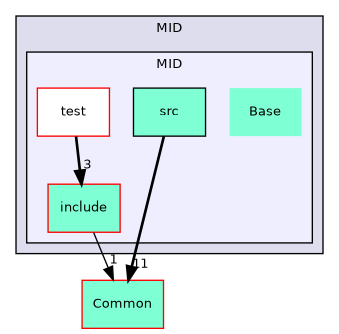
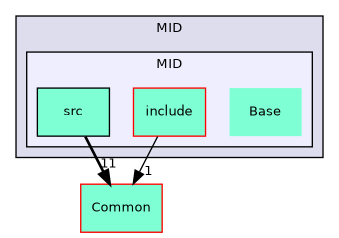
node "test": removed
